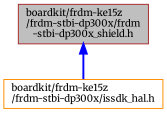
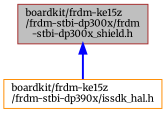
node "boardkit/frdm-ke15z /frdm-stbi-dp300x/issdk_hal.h": label "boardkit/frdm-ke15z /frdm-stbi-dp300x/issdk_hal.h" -> "boardkit/frdm-ke15z /frdm-stbi-dp390x/issdk_hal.h"
